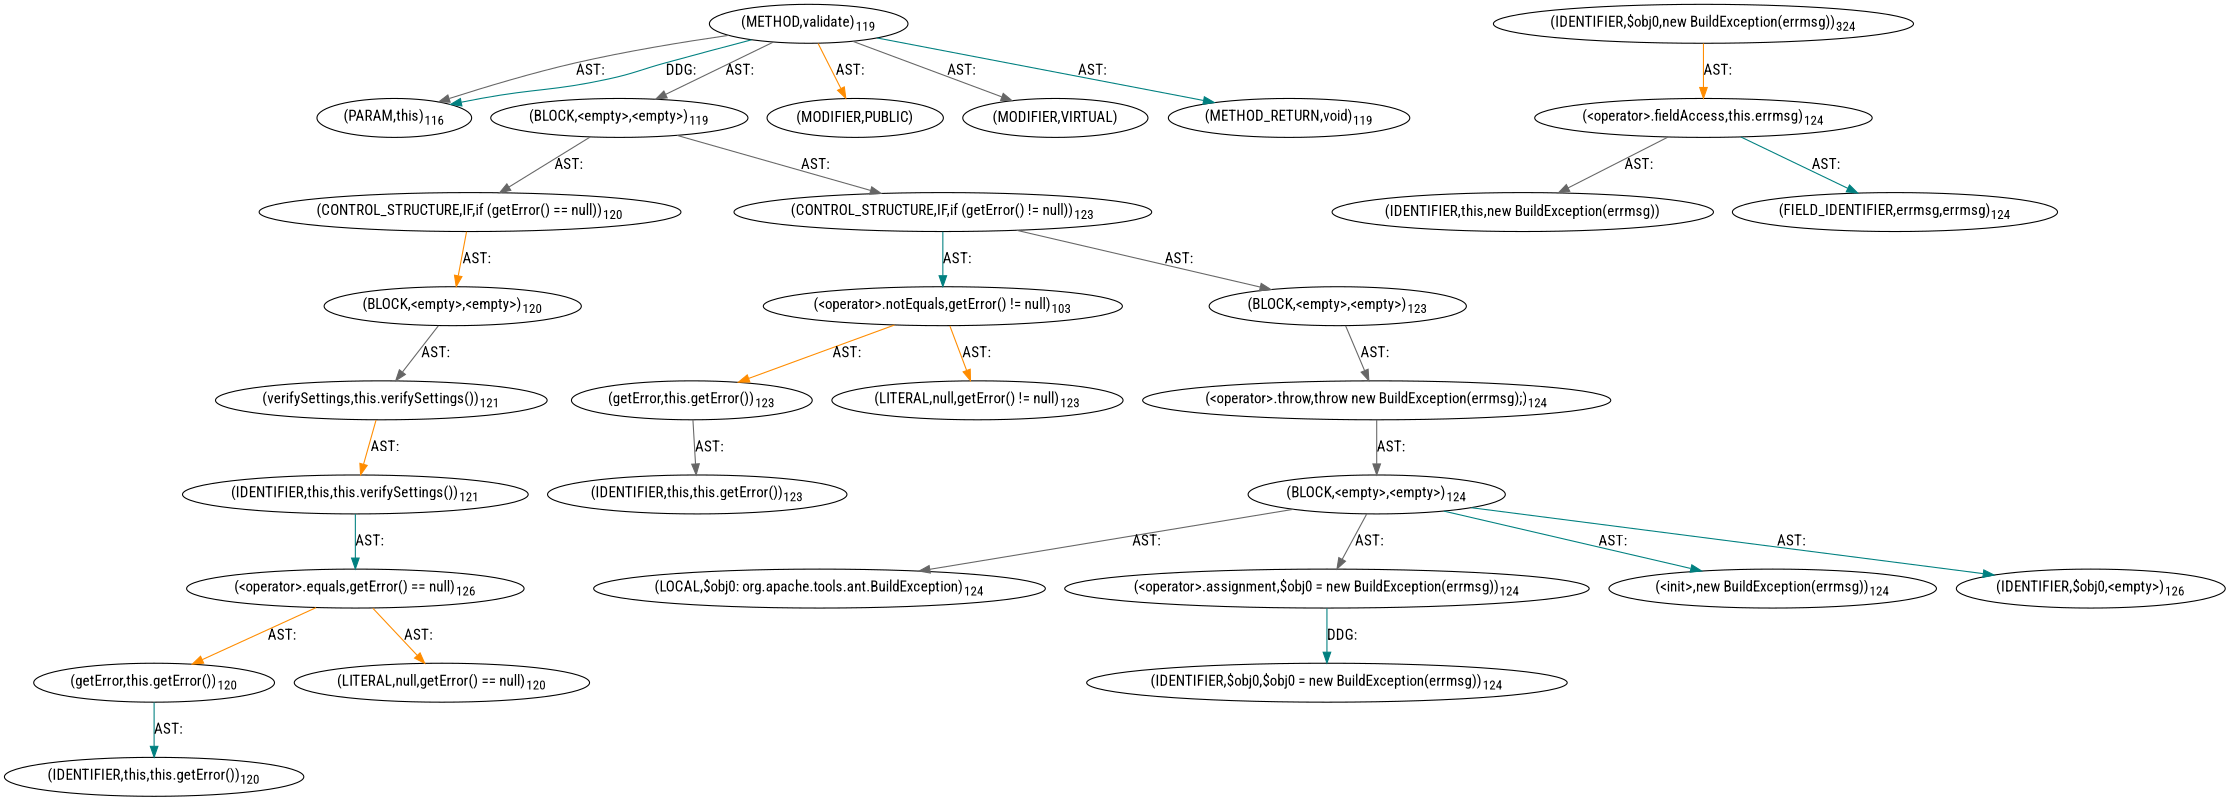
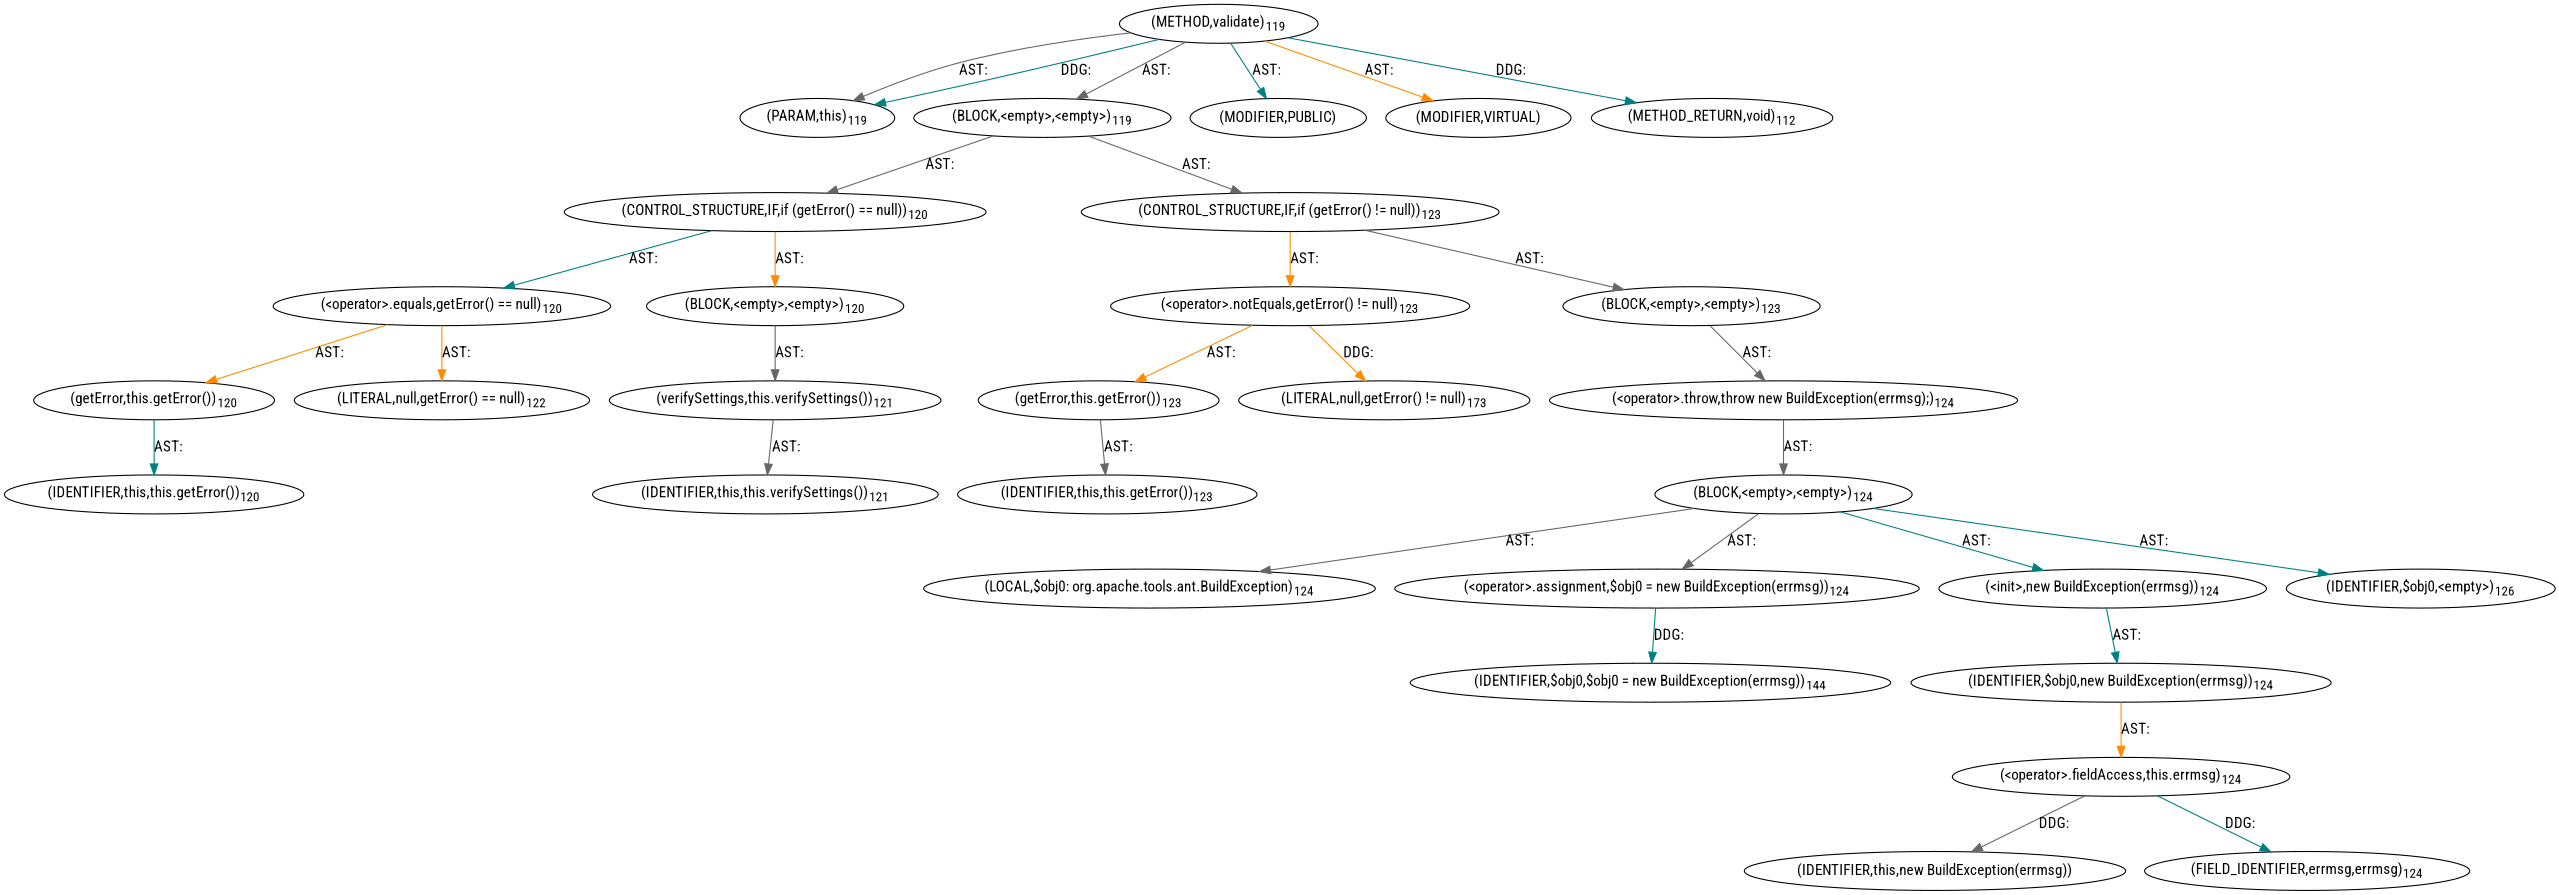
node "(IDENTIFIER,$obj0,new BuildException(errmsg))": text "324" -> "124"
edge "(METHOD,validate)" -> "(MODIFIER,PUBLIC)": color darkorange -> teal
edge "(METHOD,validate)" -> "(MODIFIER,VIRTUAL)": color gray40 -> darkorange
edge "(METHOD,validate)" -> "(METHOD_RETURN,void)": label "AST: " -> "DDG: "
node "(PARAM,this)": text "116" -> "119"
node "(METHOD_RETURN,void)": text "119" -> "112"
edge "(<operator>.fieldAccess,this.errmsg)" -> "(IDENTIFIER,this,new BuildException(errmsg))": label "AST: " -> "DDG: "
edge "(<operator>.fieldAccess,this.errmsg)" -> "(FIELD_IDENTIFIER,errmsg,errmsg)": label "AST: " -> "DDG: "
edge "(CONTROL_STRUCTURE,IF,if (getError() != null))" -> "(<operator>.notEquals,getError() != null)": color teal -> darkorange
node "(<operator>.notEquals,getError() != null)": text "103" -> "123"
edge "(<operator>.notEquals,getError() != null)" -> "(LITERAL,null,getError() != null)": label "AST: " -> "DDG: "
node "(LITERAL,null,getError() != null)": text "123" -> "173"
edge "(verifySettings,this.verifySettings())" -> "(IDENTIFIER,this,this.verifySettings())": color darkorange -> gray40
edge "(IDENTIFIER,this,this.verifySettings())" -> "(<operator>.equals,getError() == null)": now "(CONTROL_STRUCTURE,IF,if (getError() == null))" -> "(<operator>.equals,getError() == null)"
node "(<operator>.equals,getError() == null)": text "126" -> "120"
edge "(<init>,new BuildException(errmsg))" -> "(IDENTIFIER,$obj0,new BuildException(errmsg))": added, label "AST:"
node "(LITERAL,null,getError() == null)": text "120" -> "122"
node "(IDENTIFIER,$obj0,$obj0 = new BuildException(errmsg))": text "124" -> "144"
